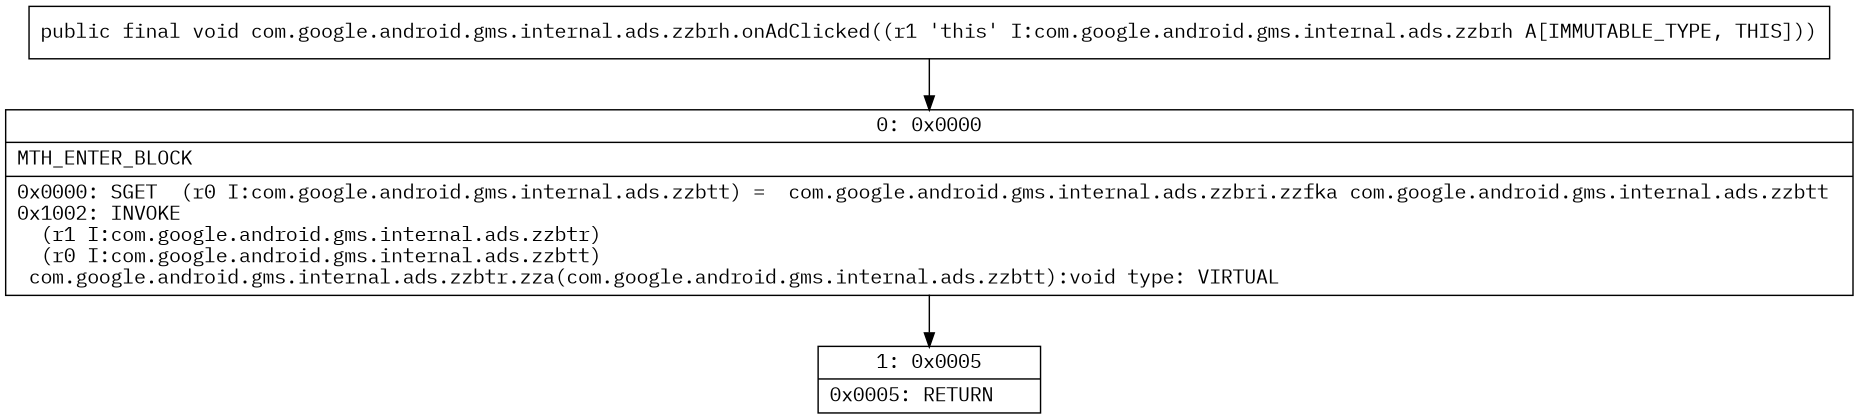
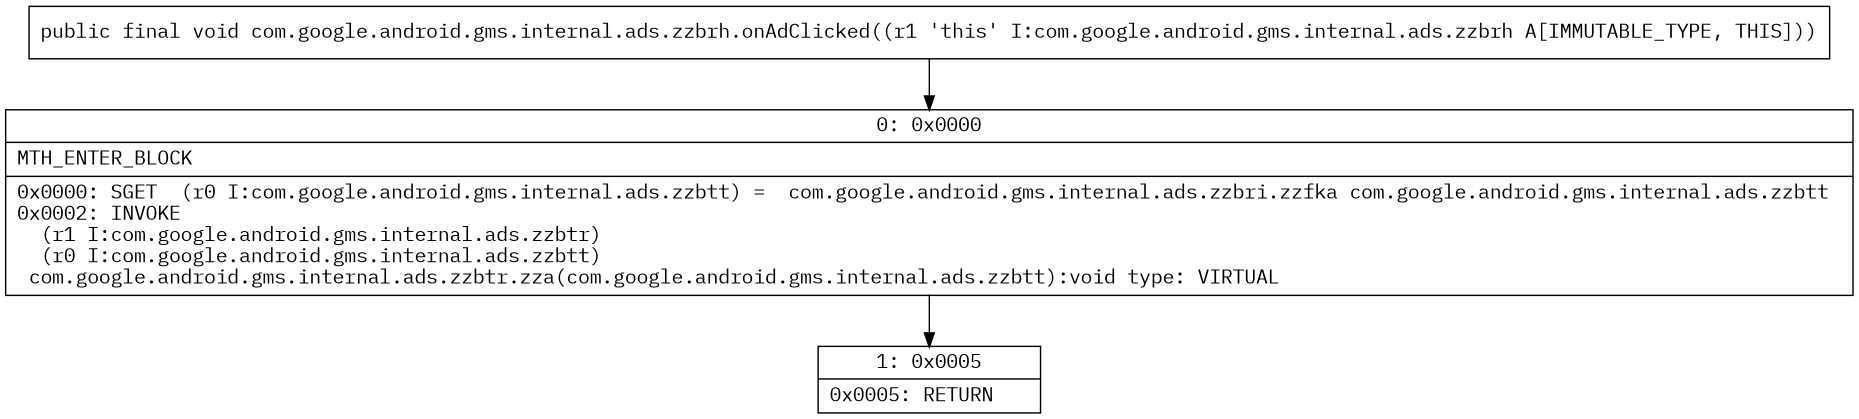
node "0: 0x0000": text "0x1002: INVOKE" -> "0x0002: INVOKE"
